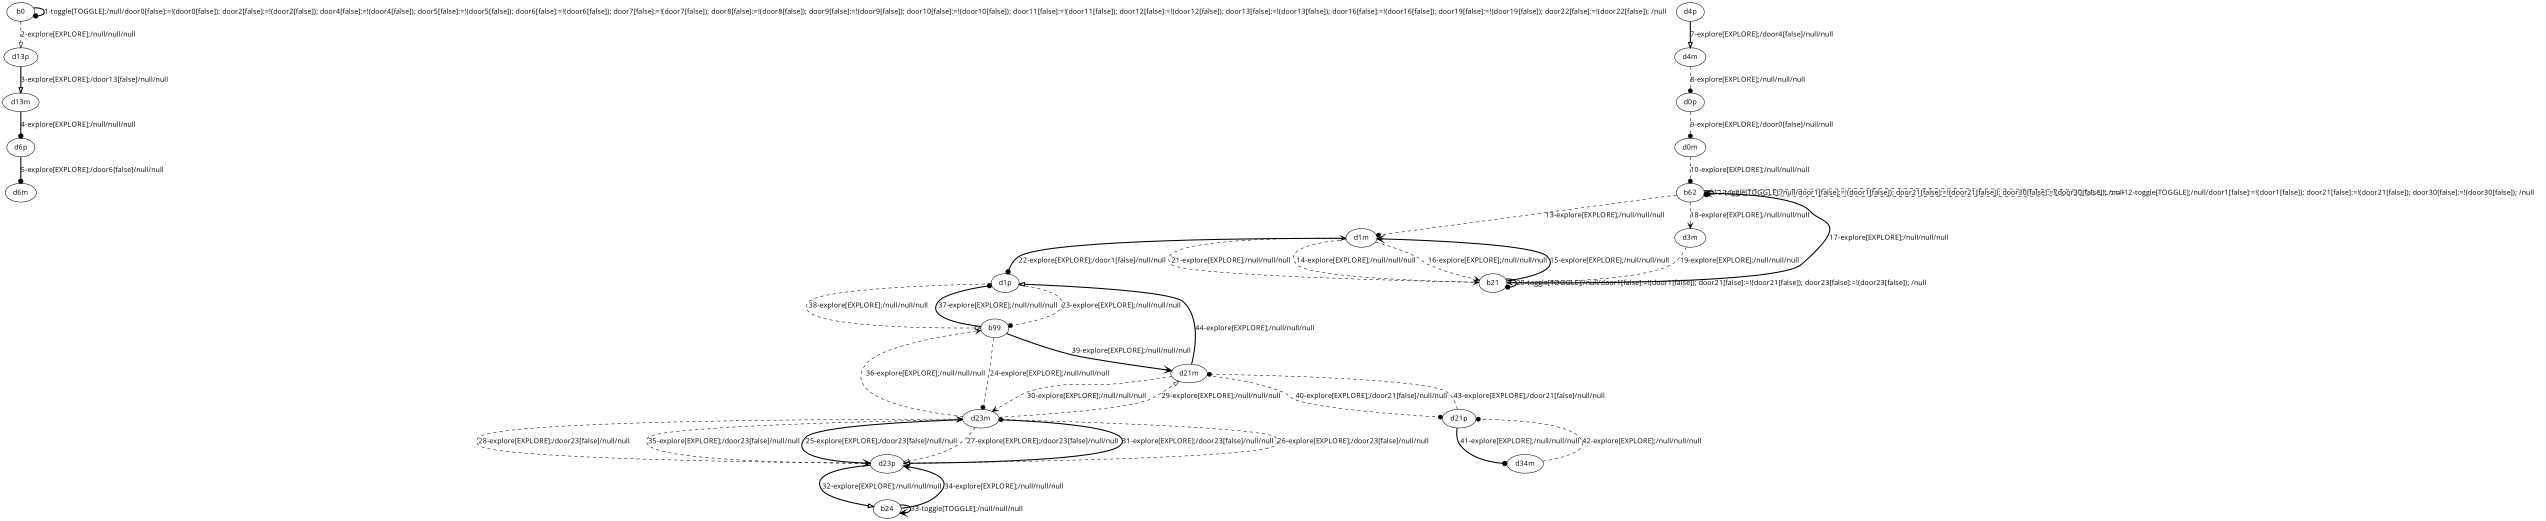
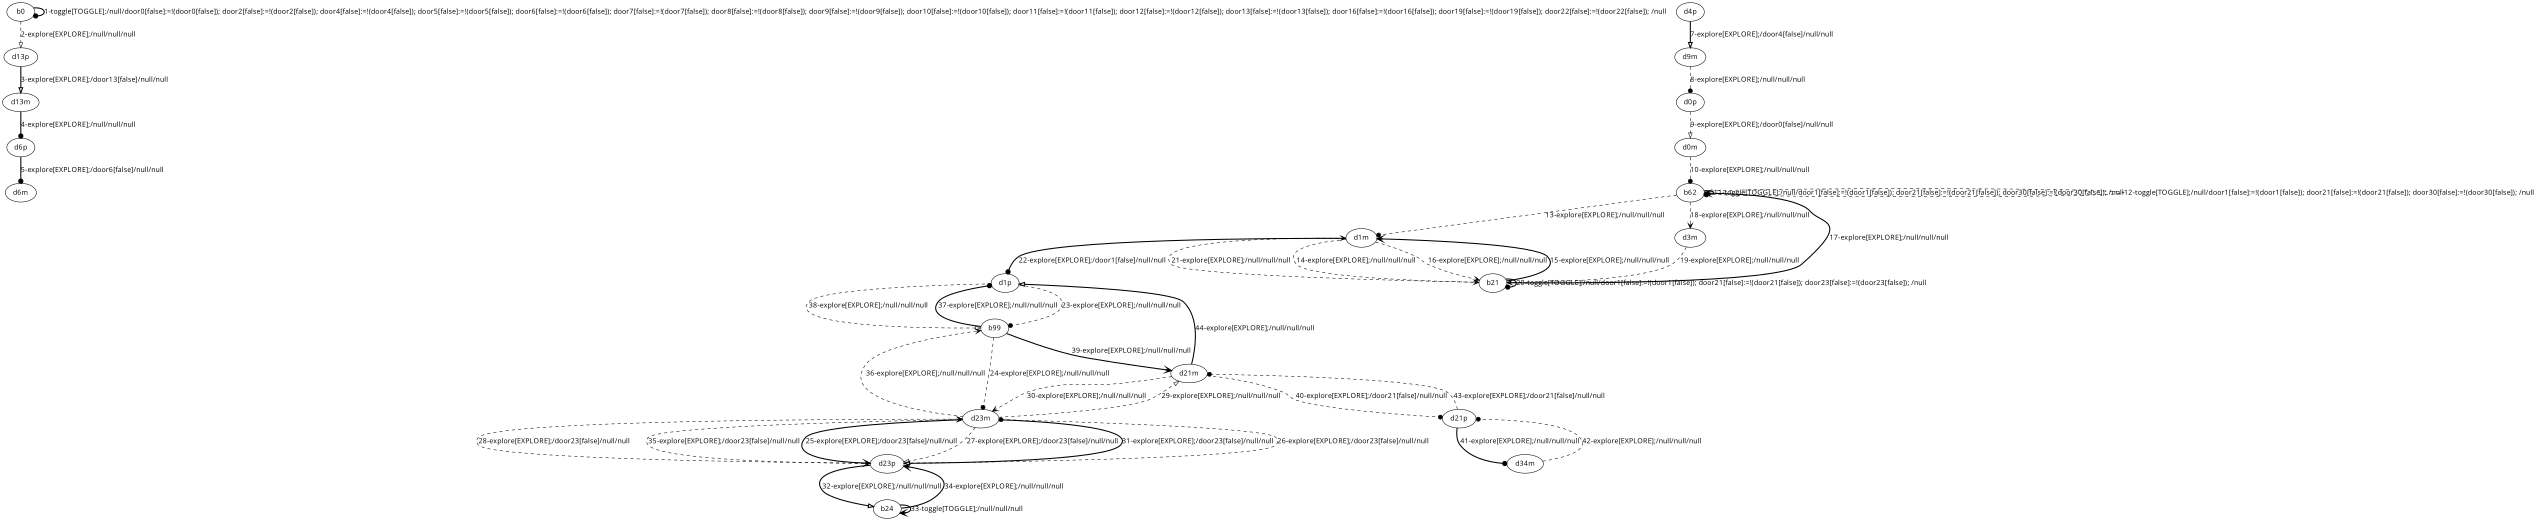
node "d4m": label "d4m" -> "d9m"
edge "d0p" -> "d0m": arrowhead dot -> onormal
